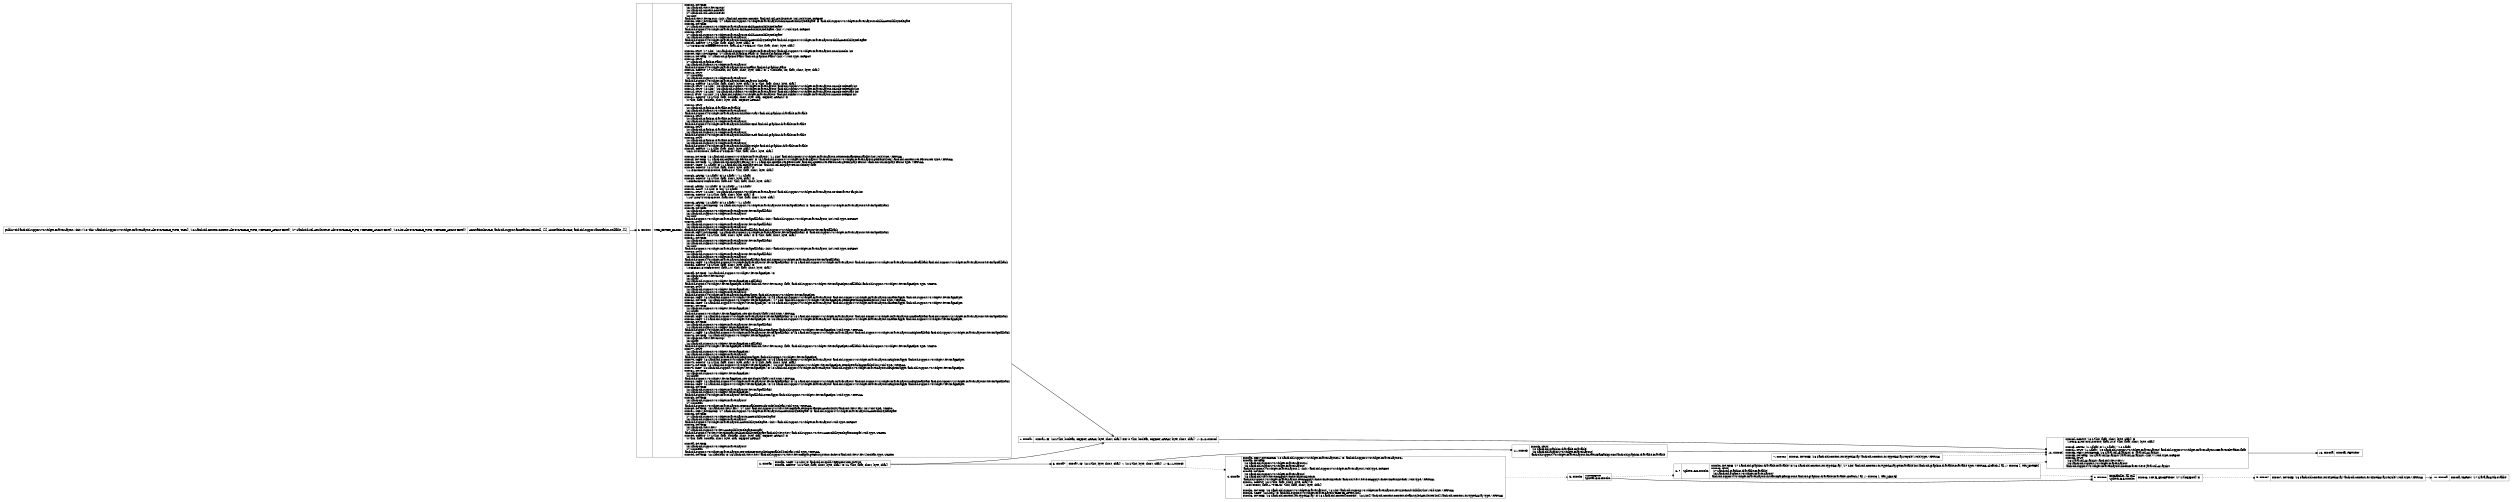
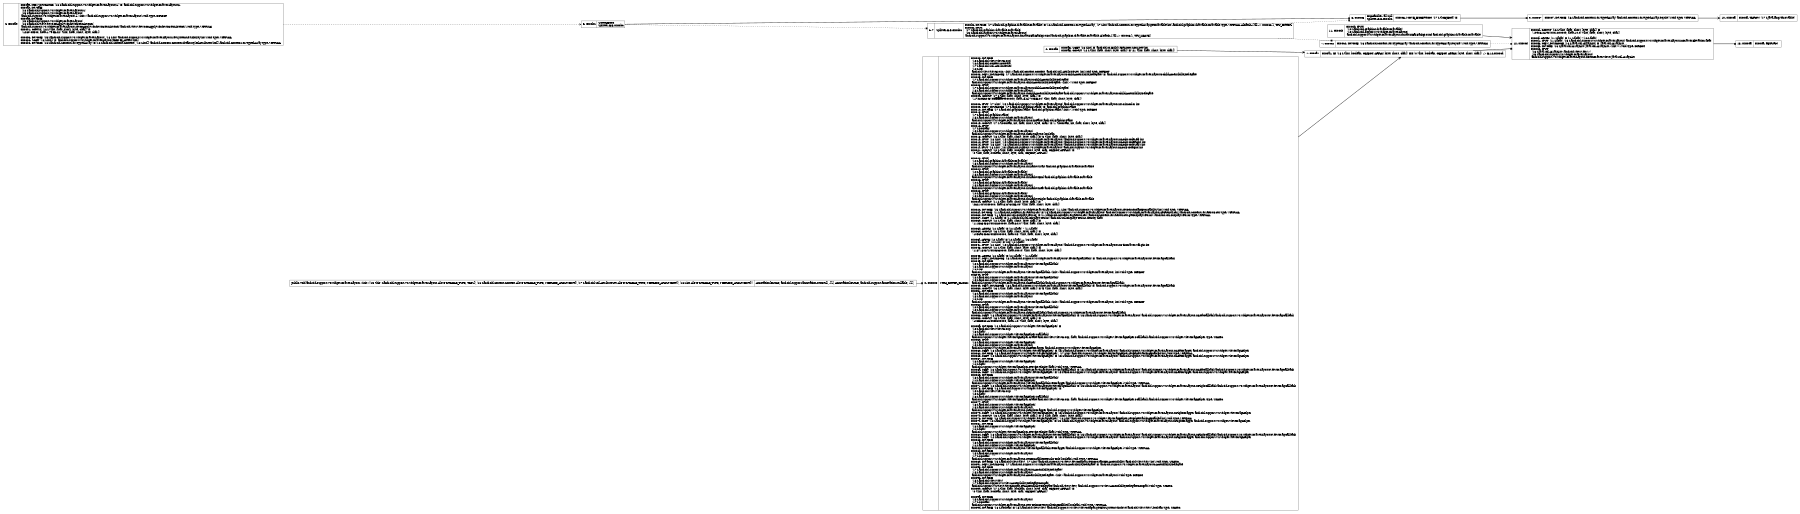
edge "11: 0x00cb" -> "12: 0x00cd": arrowhead box -> vee
edge "6: ?" -> "12: 0x00cd": now "6: ?" -> "7: 0x00c2"
node "3: 0x00a7": removed
edge "8: 0x00c6" -> "9: 0x00c7": style dashed -> bold
